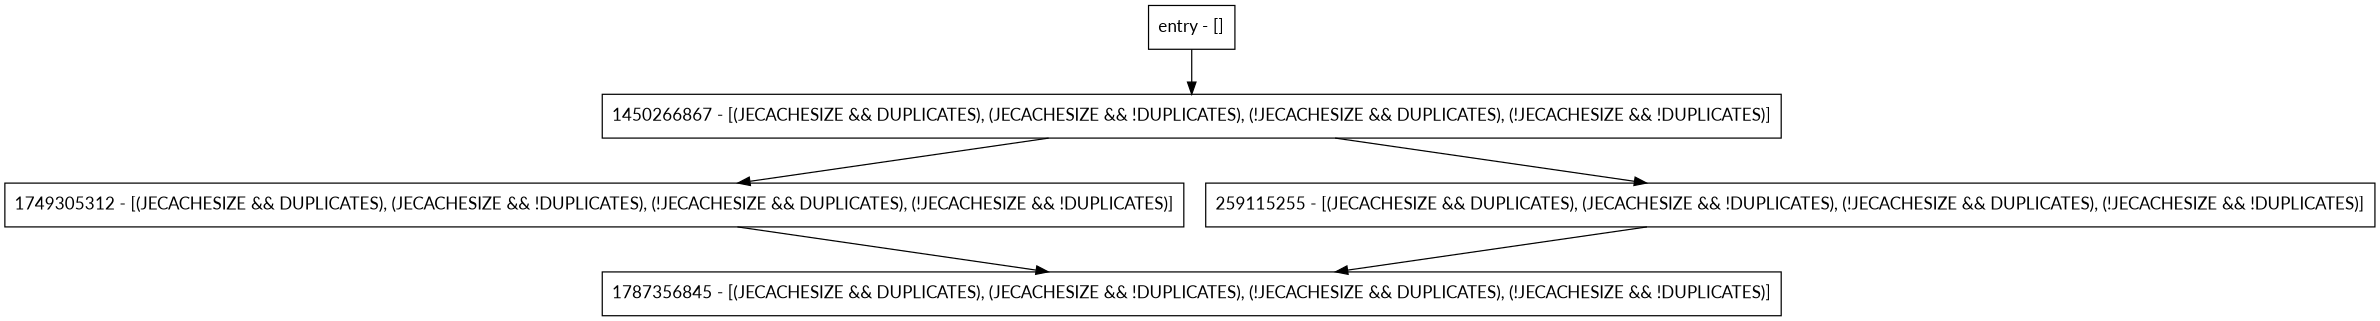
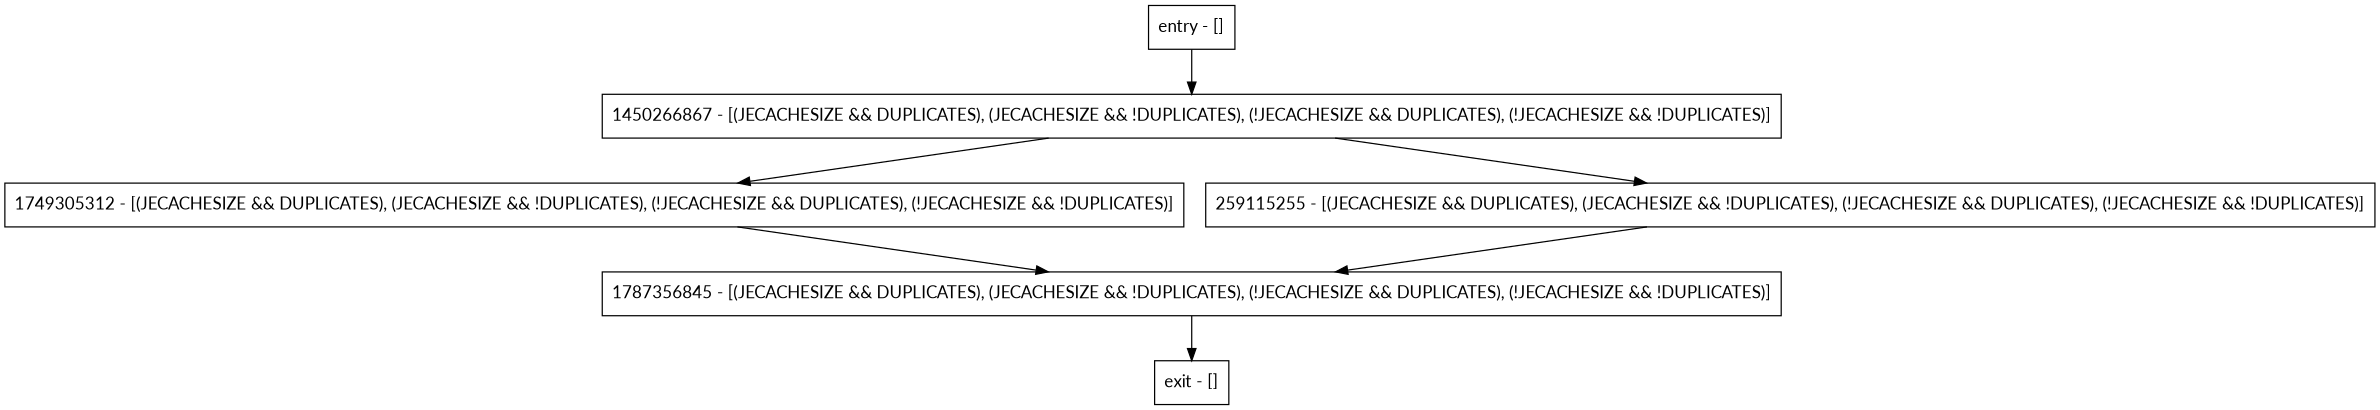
node "exit - []": added
